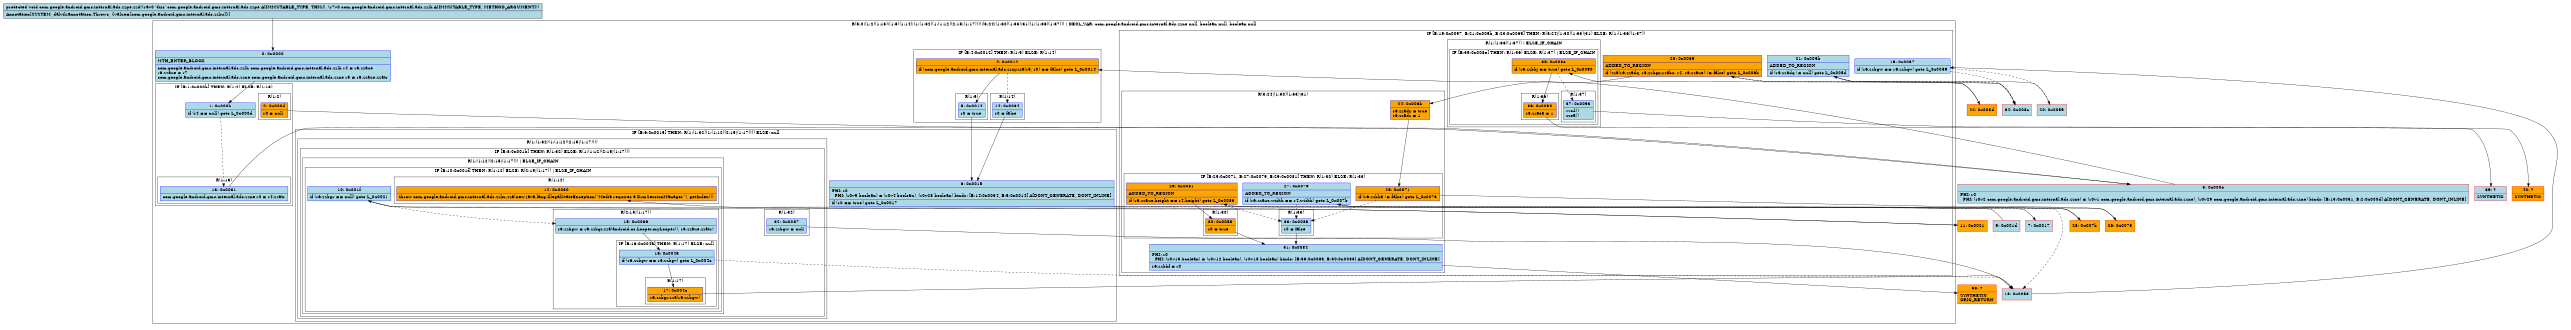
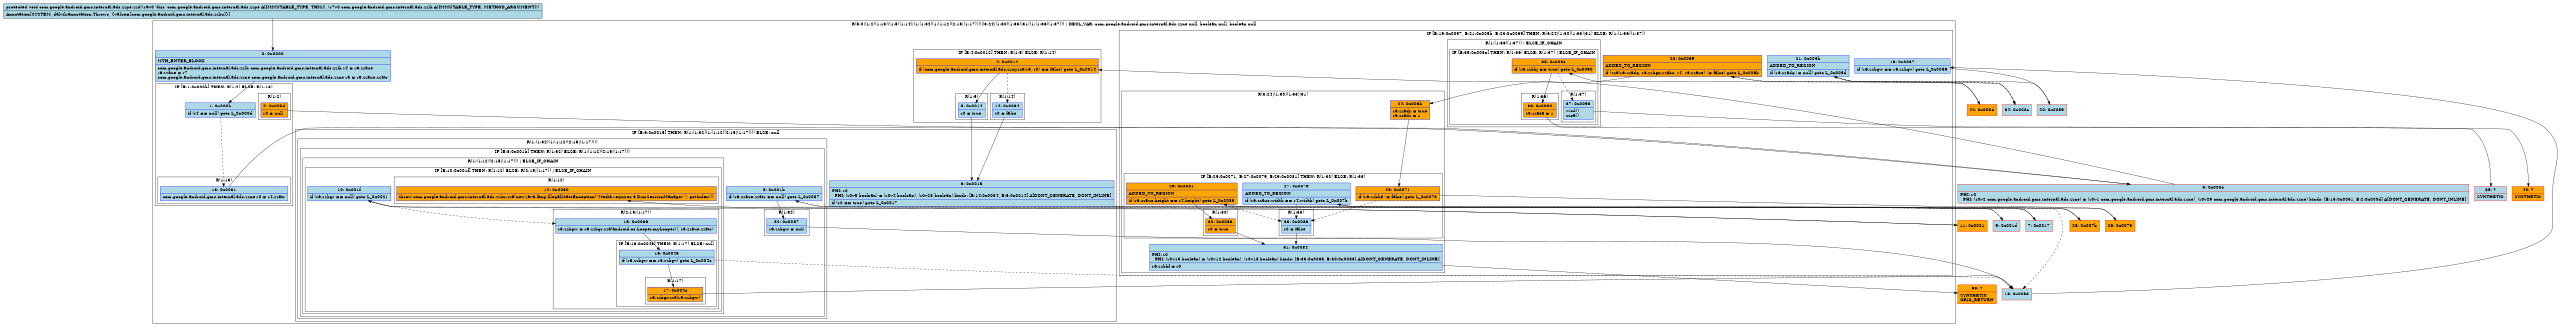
edge "19: 0x0057" -> "20: 0x0059": style dashed -> solid
edge "19: 0x0057" -> "34: 0x008c": removed
node "8: 0x001b": added
